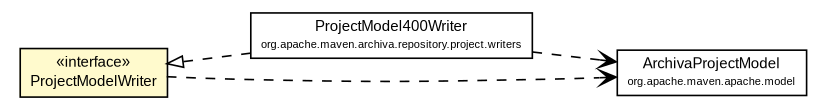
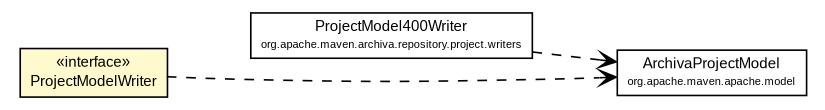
edge "ProjectModel400Writer" -> "ProjectModelWriter": removed
